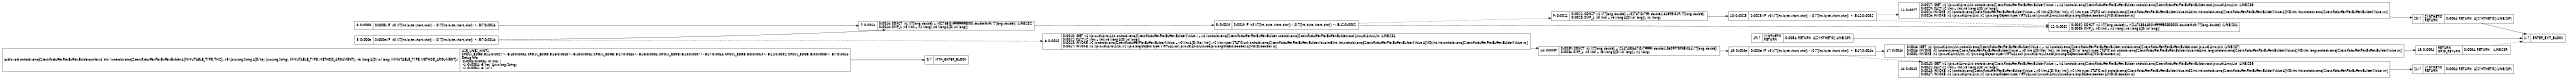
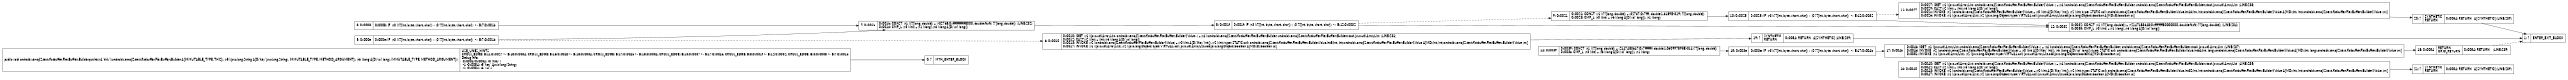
edge "10: 0x0025" -> "12: 0x0032": style dashed -> solid
edge "6: 0x0010" -> "14: 0x0039": now "6: 0x0010" -> "19: ?"
edge "15: 0x003e" -> "16: 0x0040": removed
